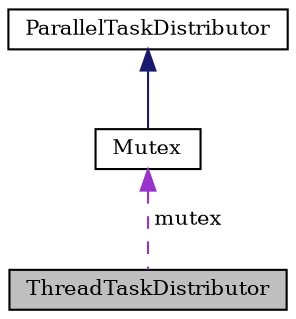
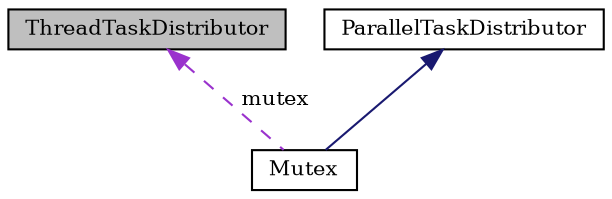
edge "ThreadTaskDistributor" -> "Mutex": reversed
